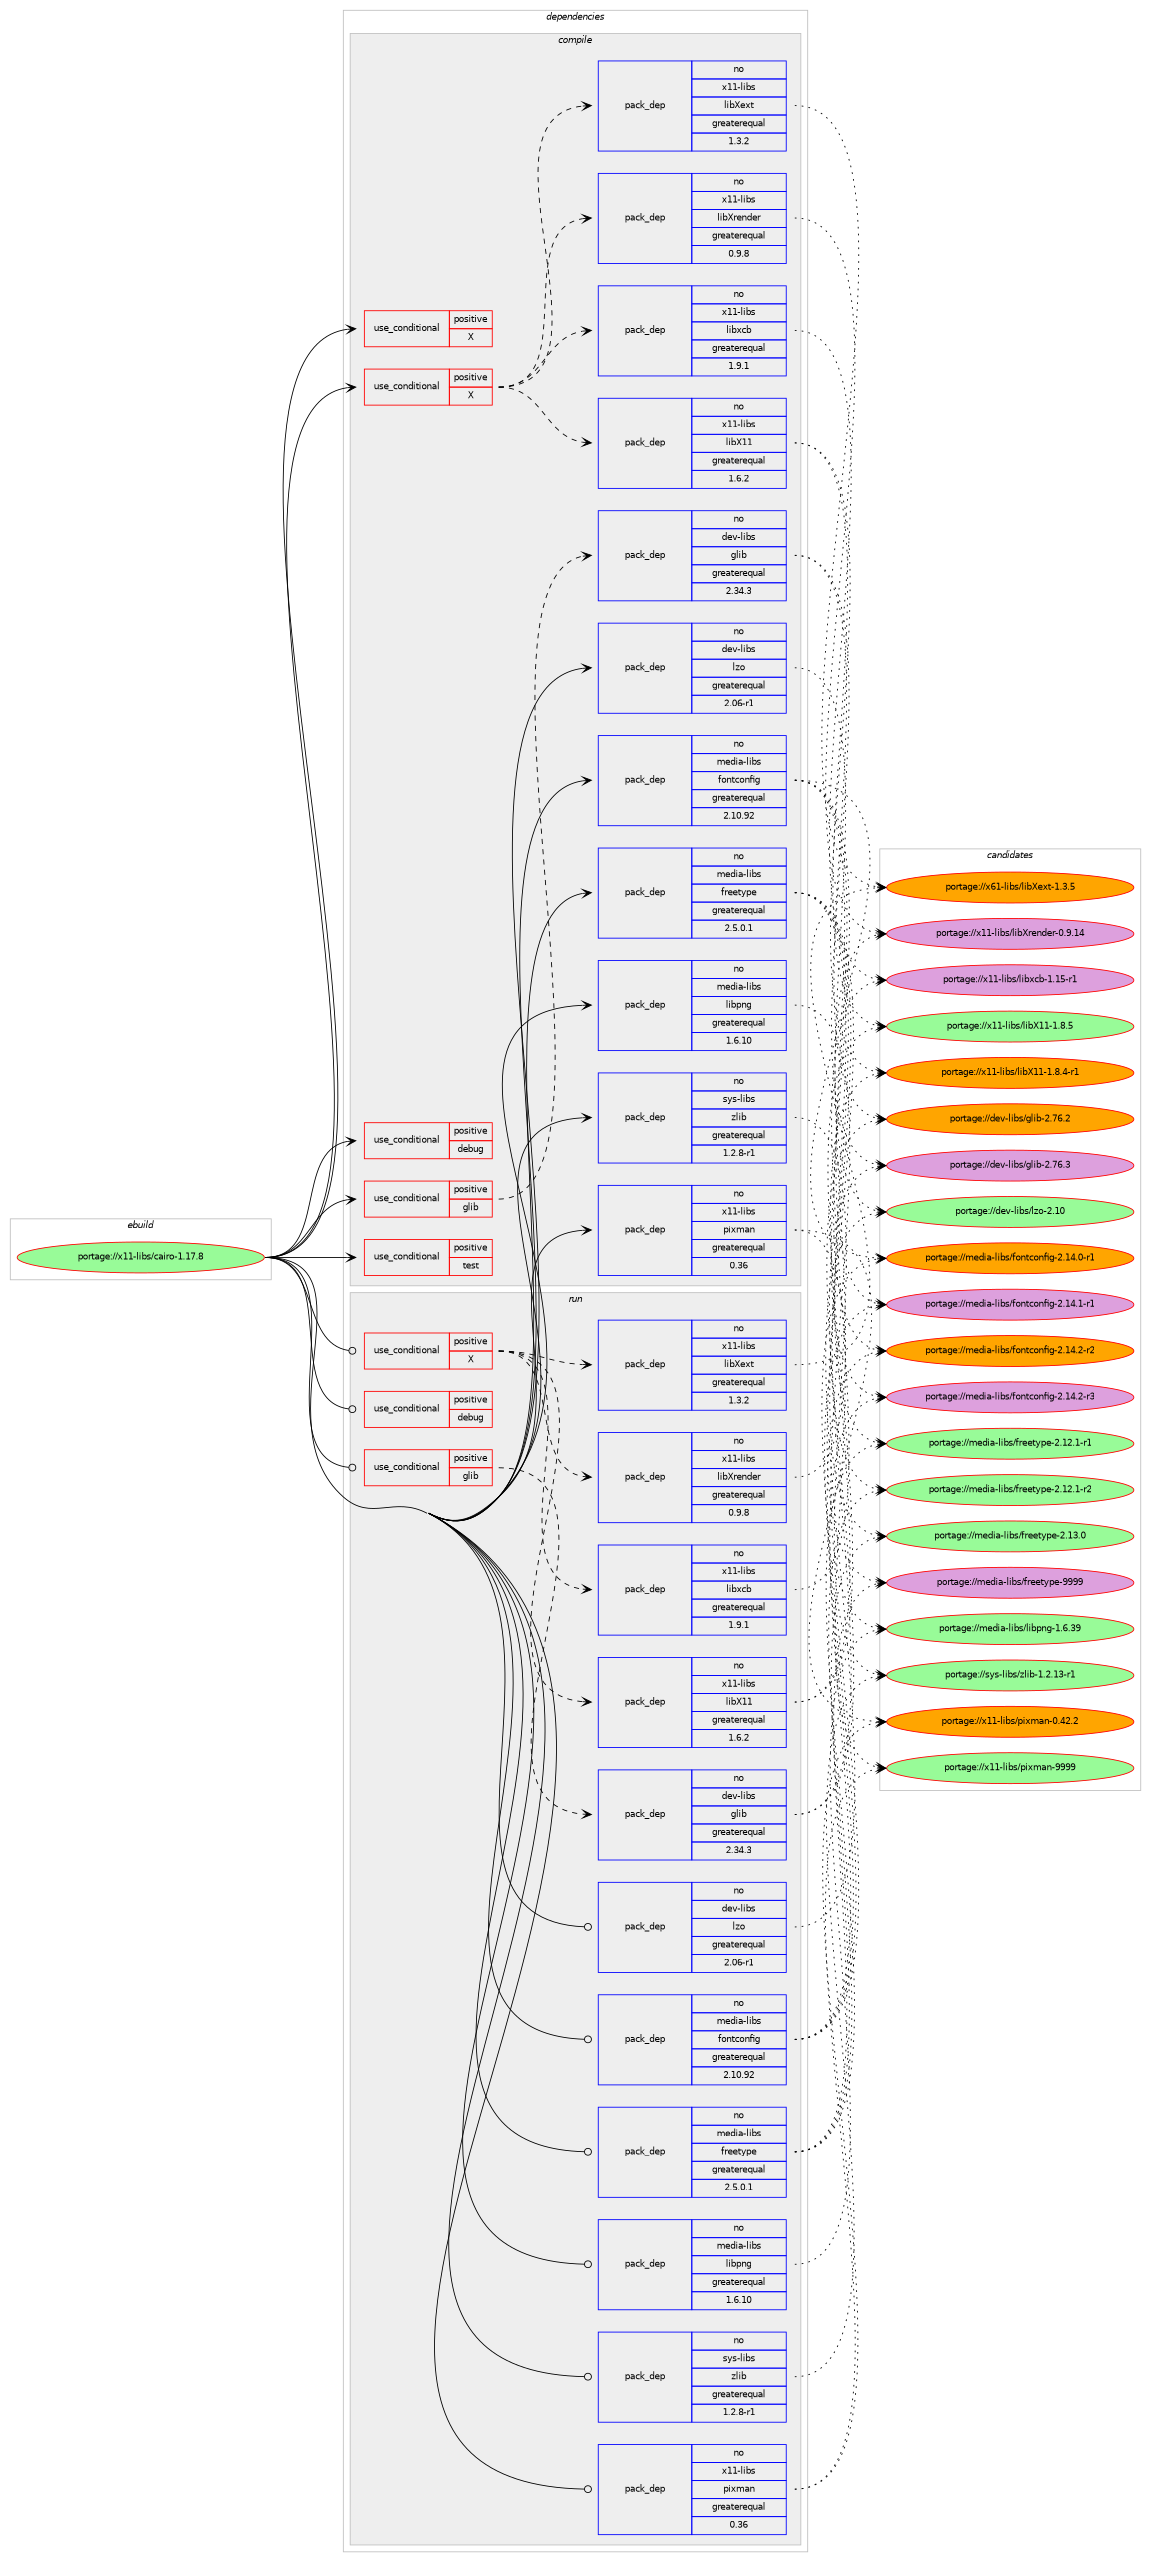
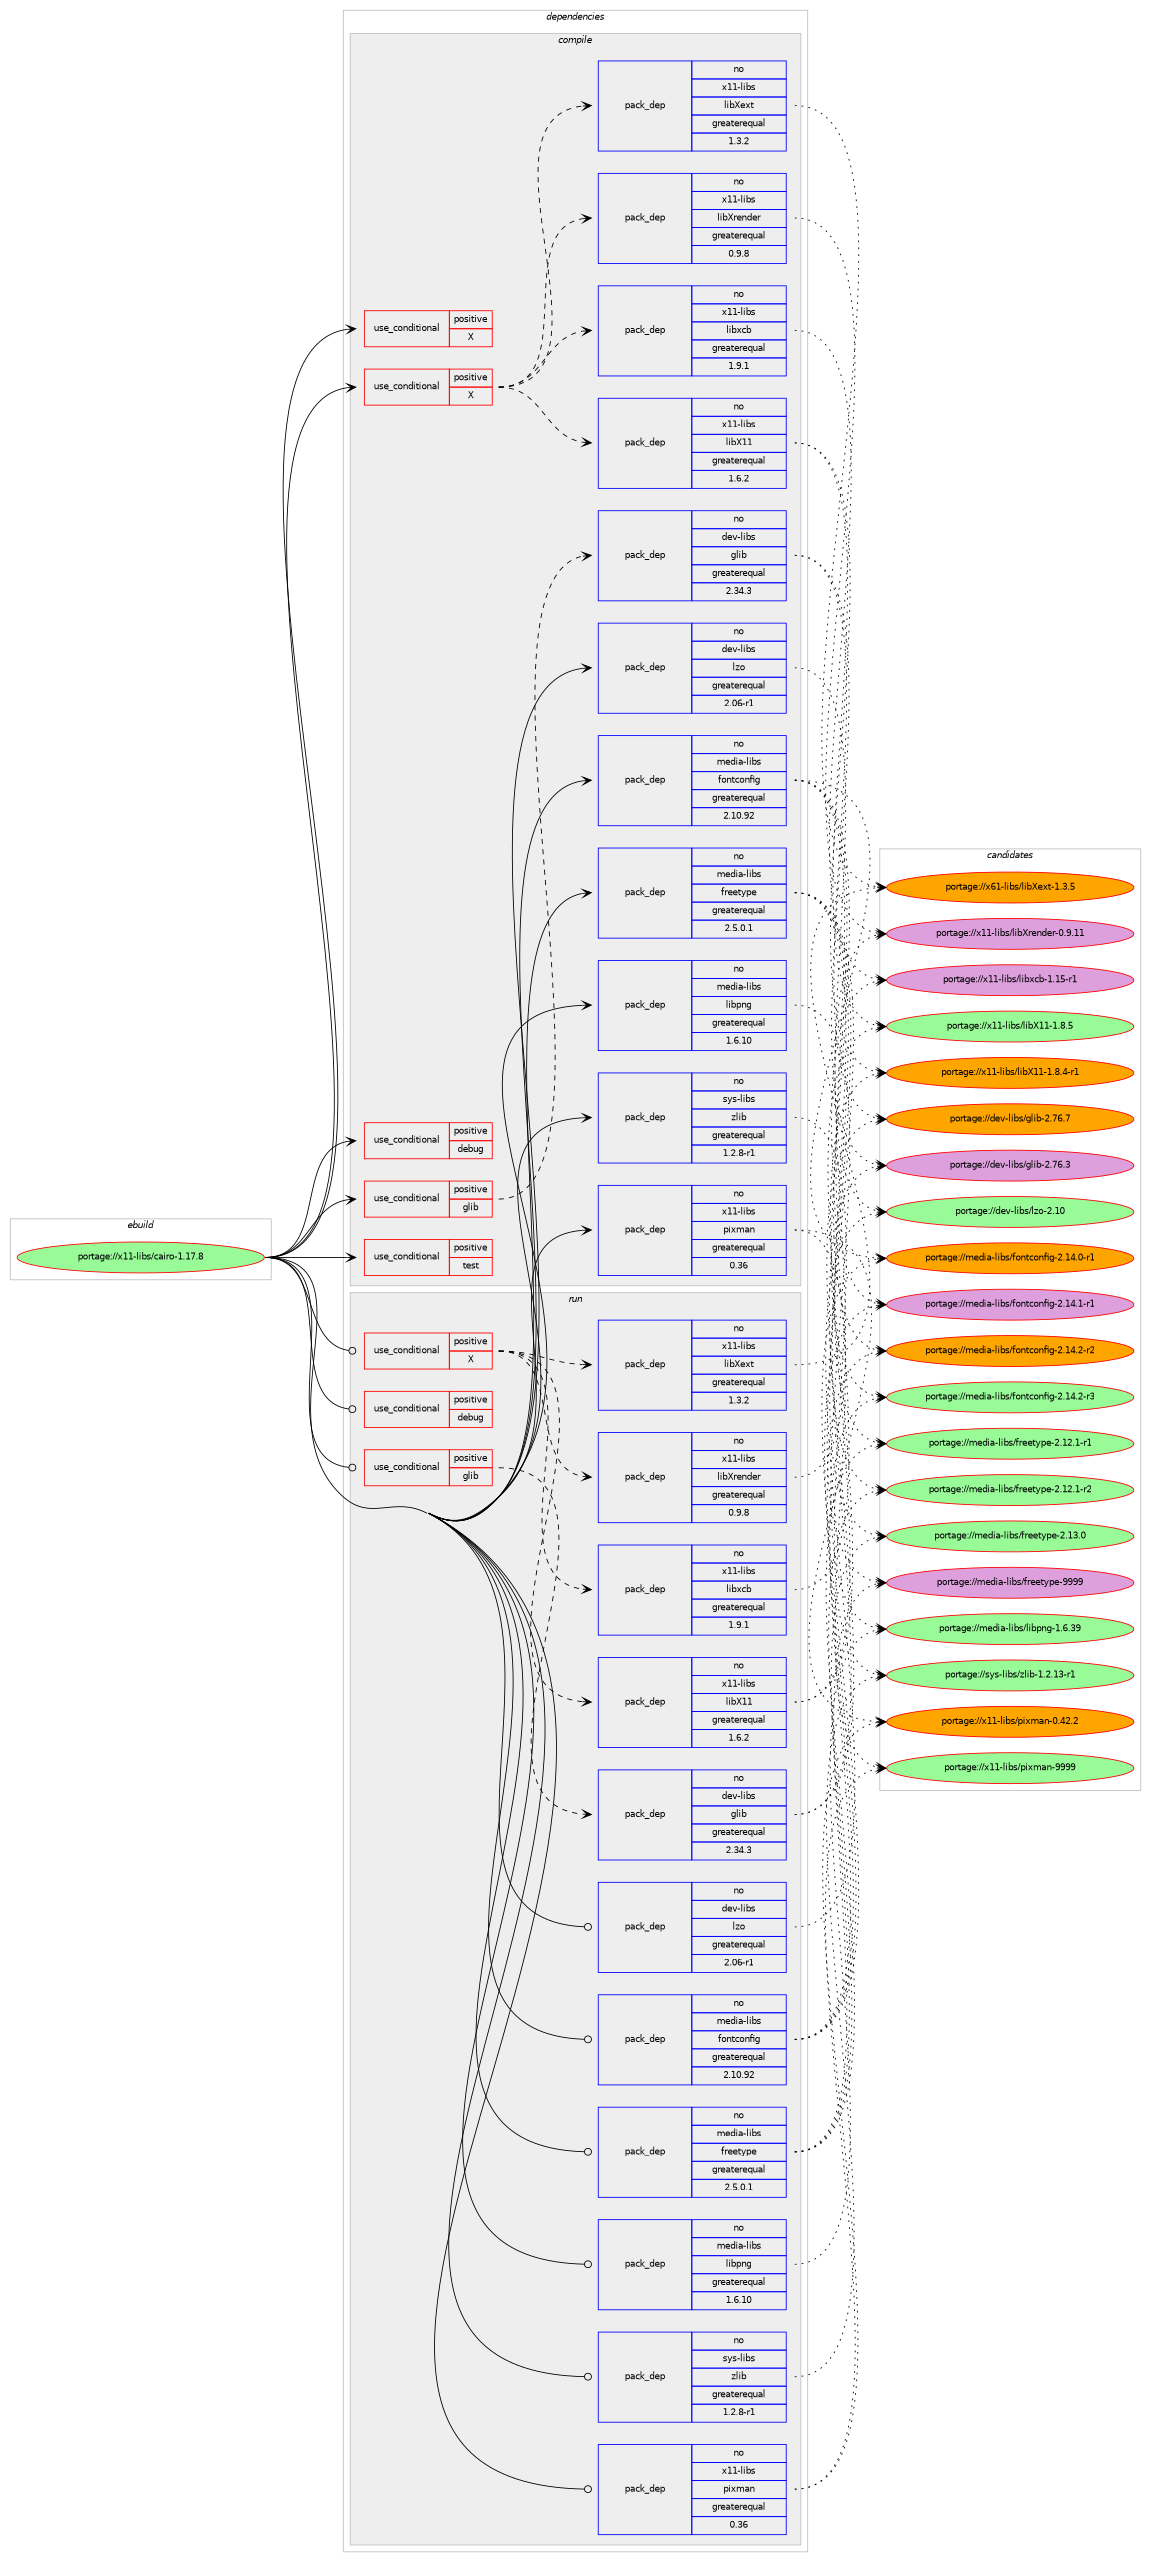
node "portage://x11-libs/libXrender-0.9.14": label "portage://x11-libs/libXrender-0.9.14" -> "portage://x11-libs/libXrender-0.9.11"
node "portage://dev-libs/glib-2.76.2": label "portage://dev-libs/glib-2.76.2" -> "portage://dev-libs/glib-2.76.7"
node "portage://media-libs/fontconfig-2.14.2-r3": fillcolor plum -> palegreen
